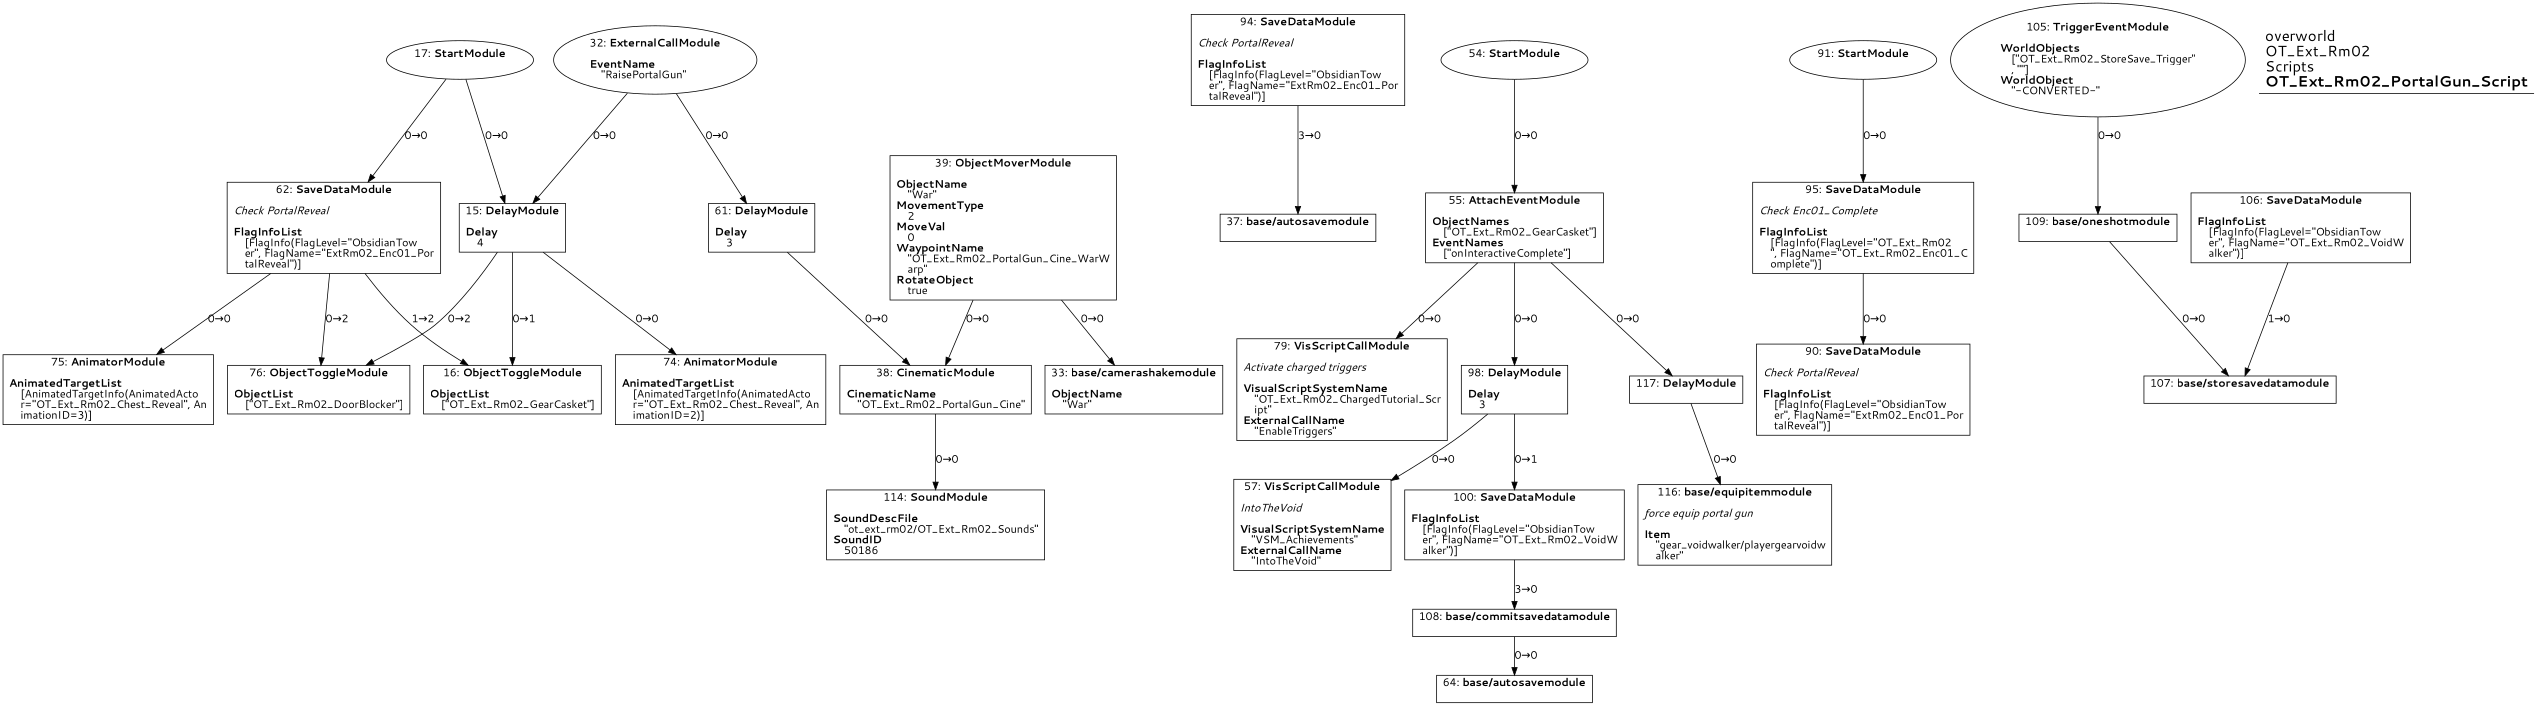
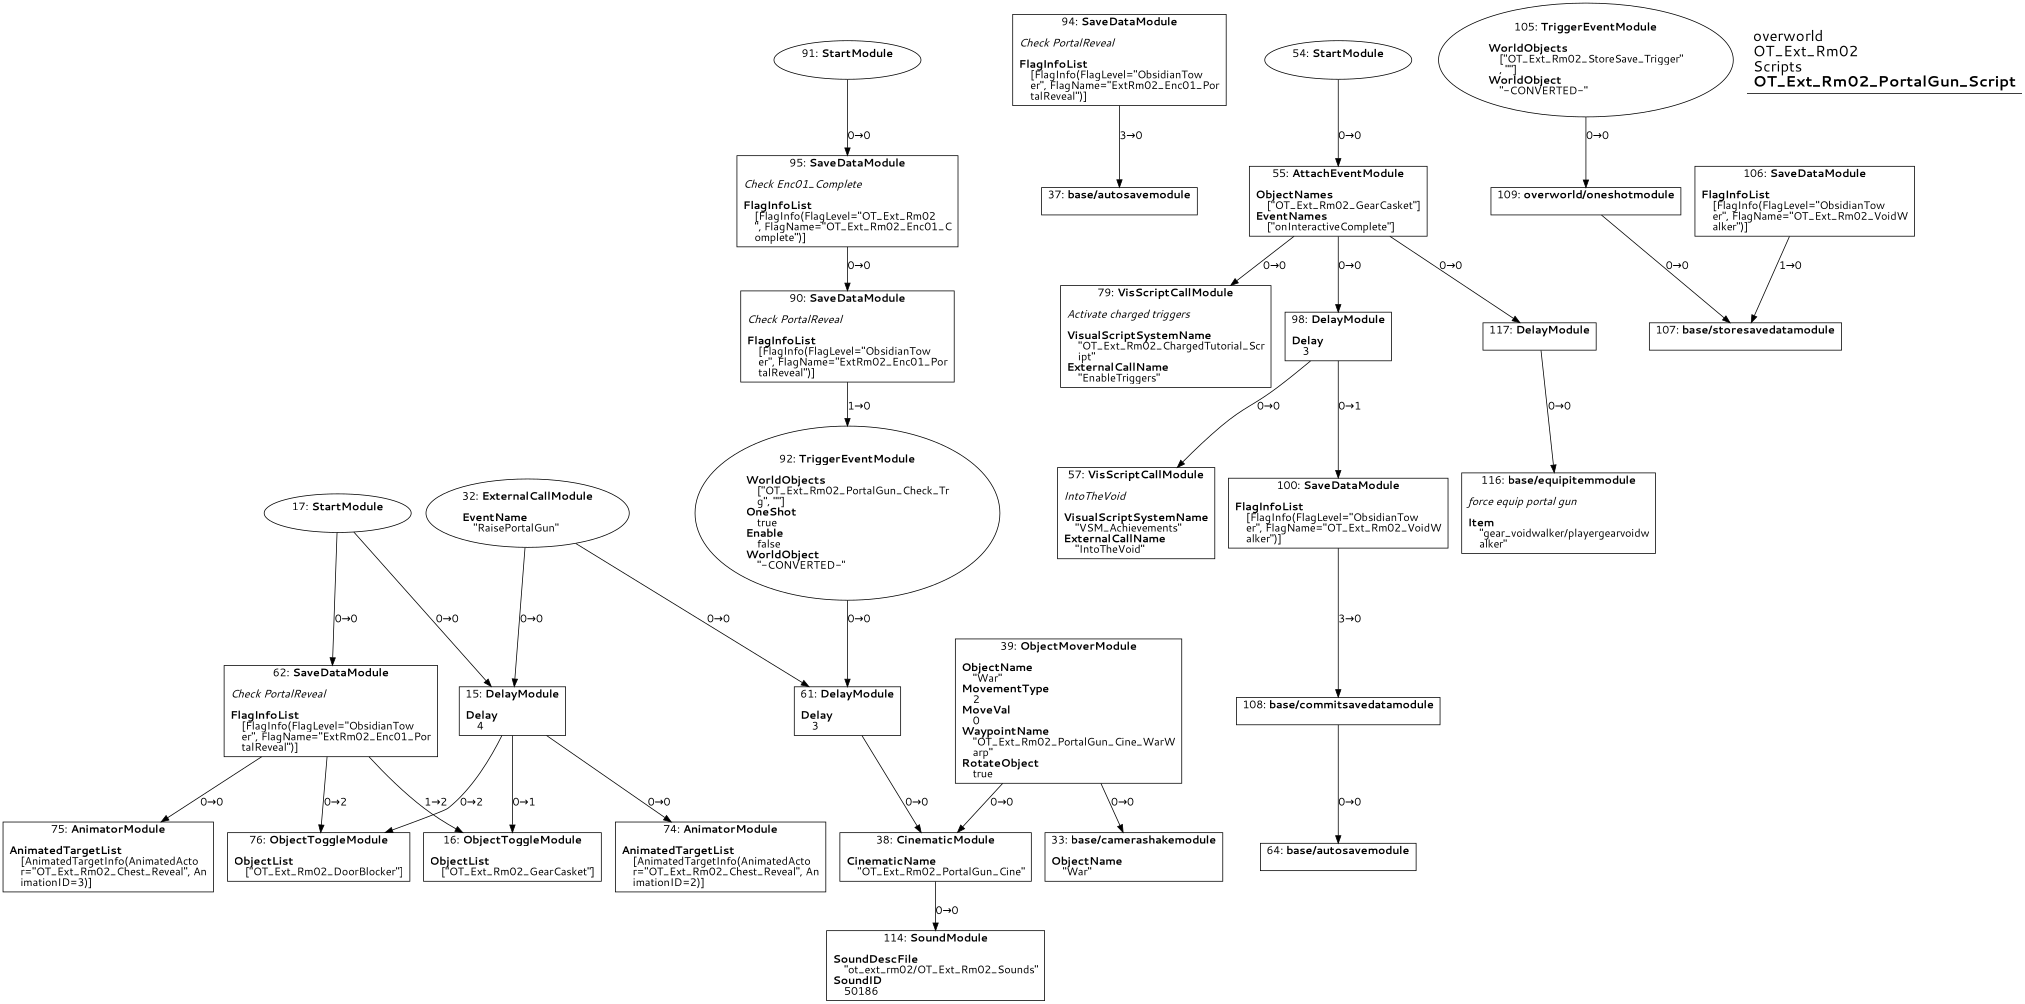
node "109:": text "base/oneshotmodule" -> "overworld/oneshotmodule"
node "92:": added
